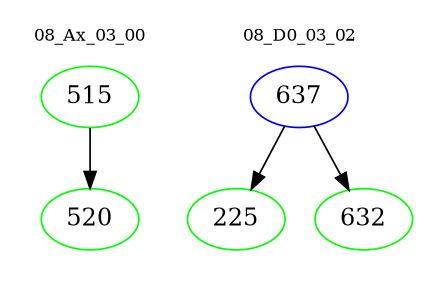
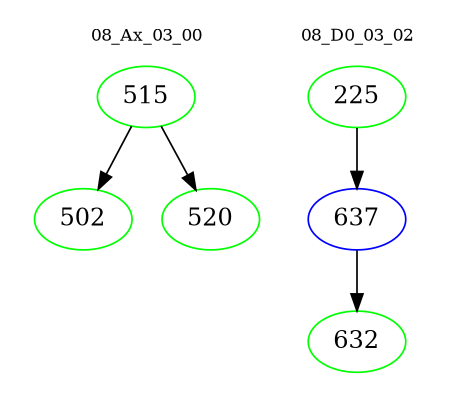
edge "637" -> "225": reversed
node "502": added
